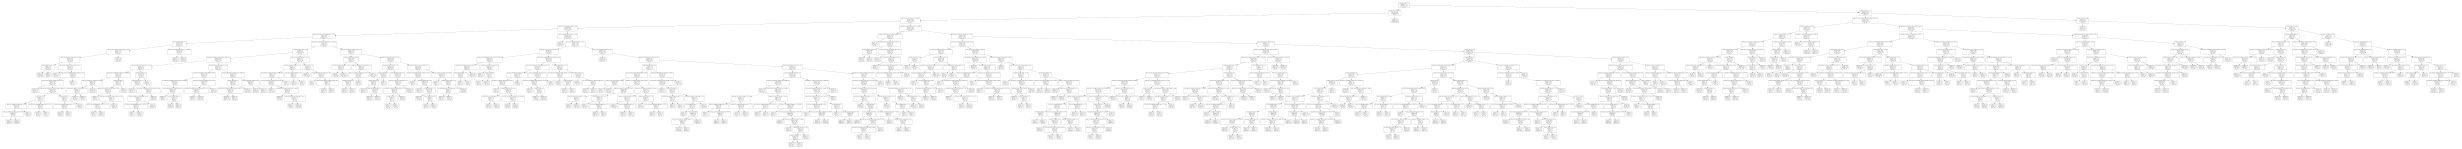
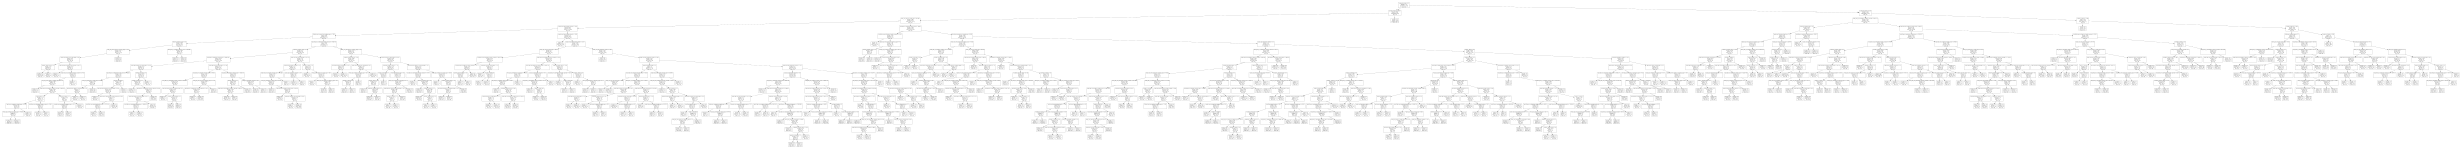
node "entropy = 0.0 samples = 99 value = [99, 0] class = No": removed
